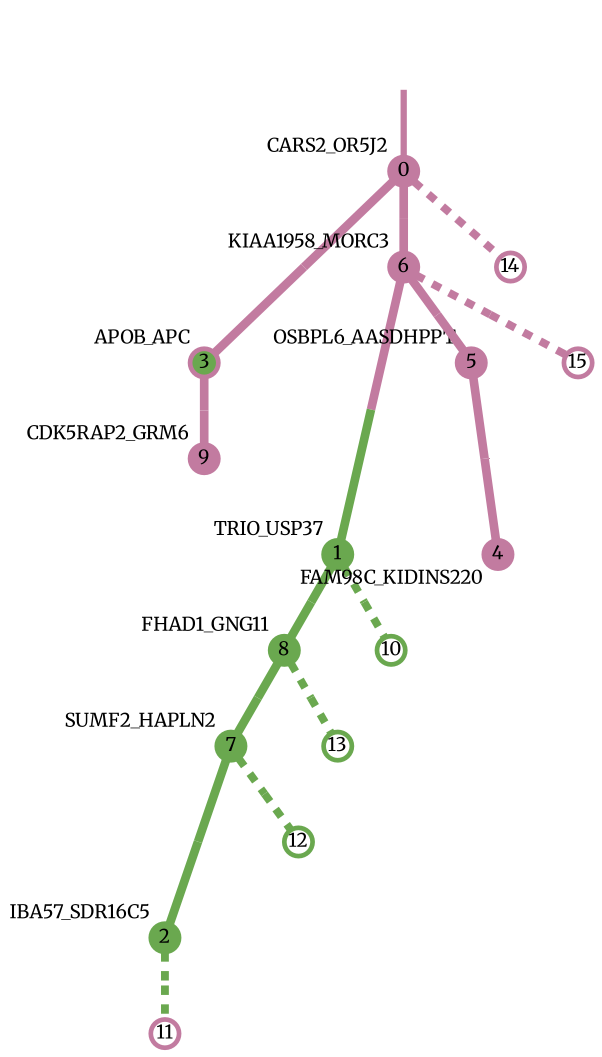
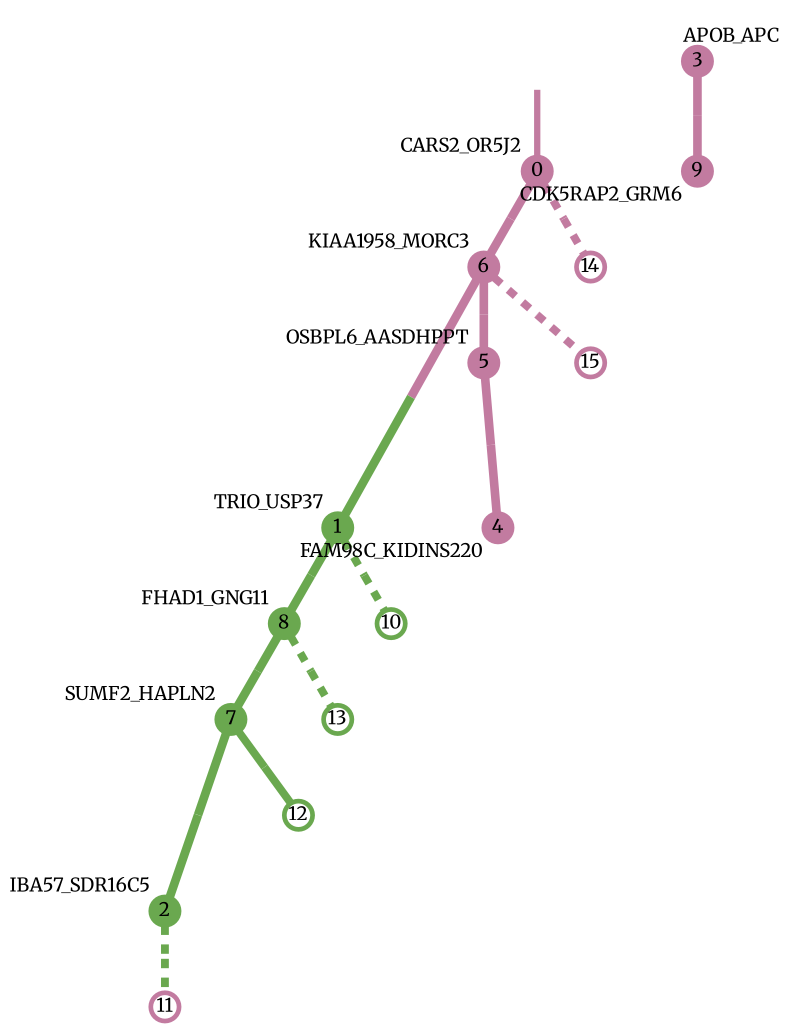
edge "0 CARS2_OR5J2" -> "3 APOB_APC": removed
node "3 APOB_APC": fillcolor #6aa84fff -> #c27ba0ff
edge "7 SUMF2_HAPLN2" -> "12": style dashed -> solid
